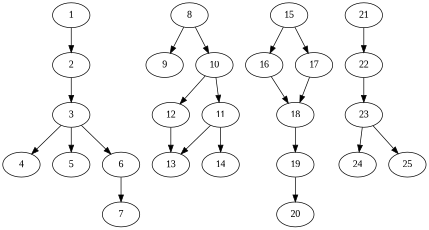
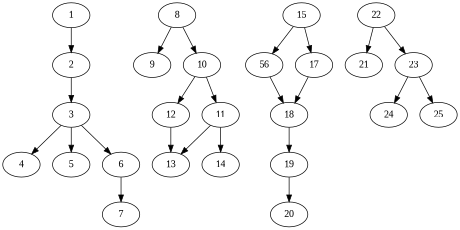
edge "21" -> "22": reversed
node "16": label "16" -> "56"
